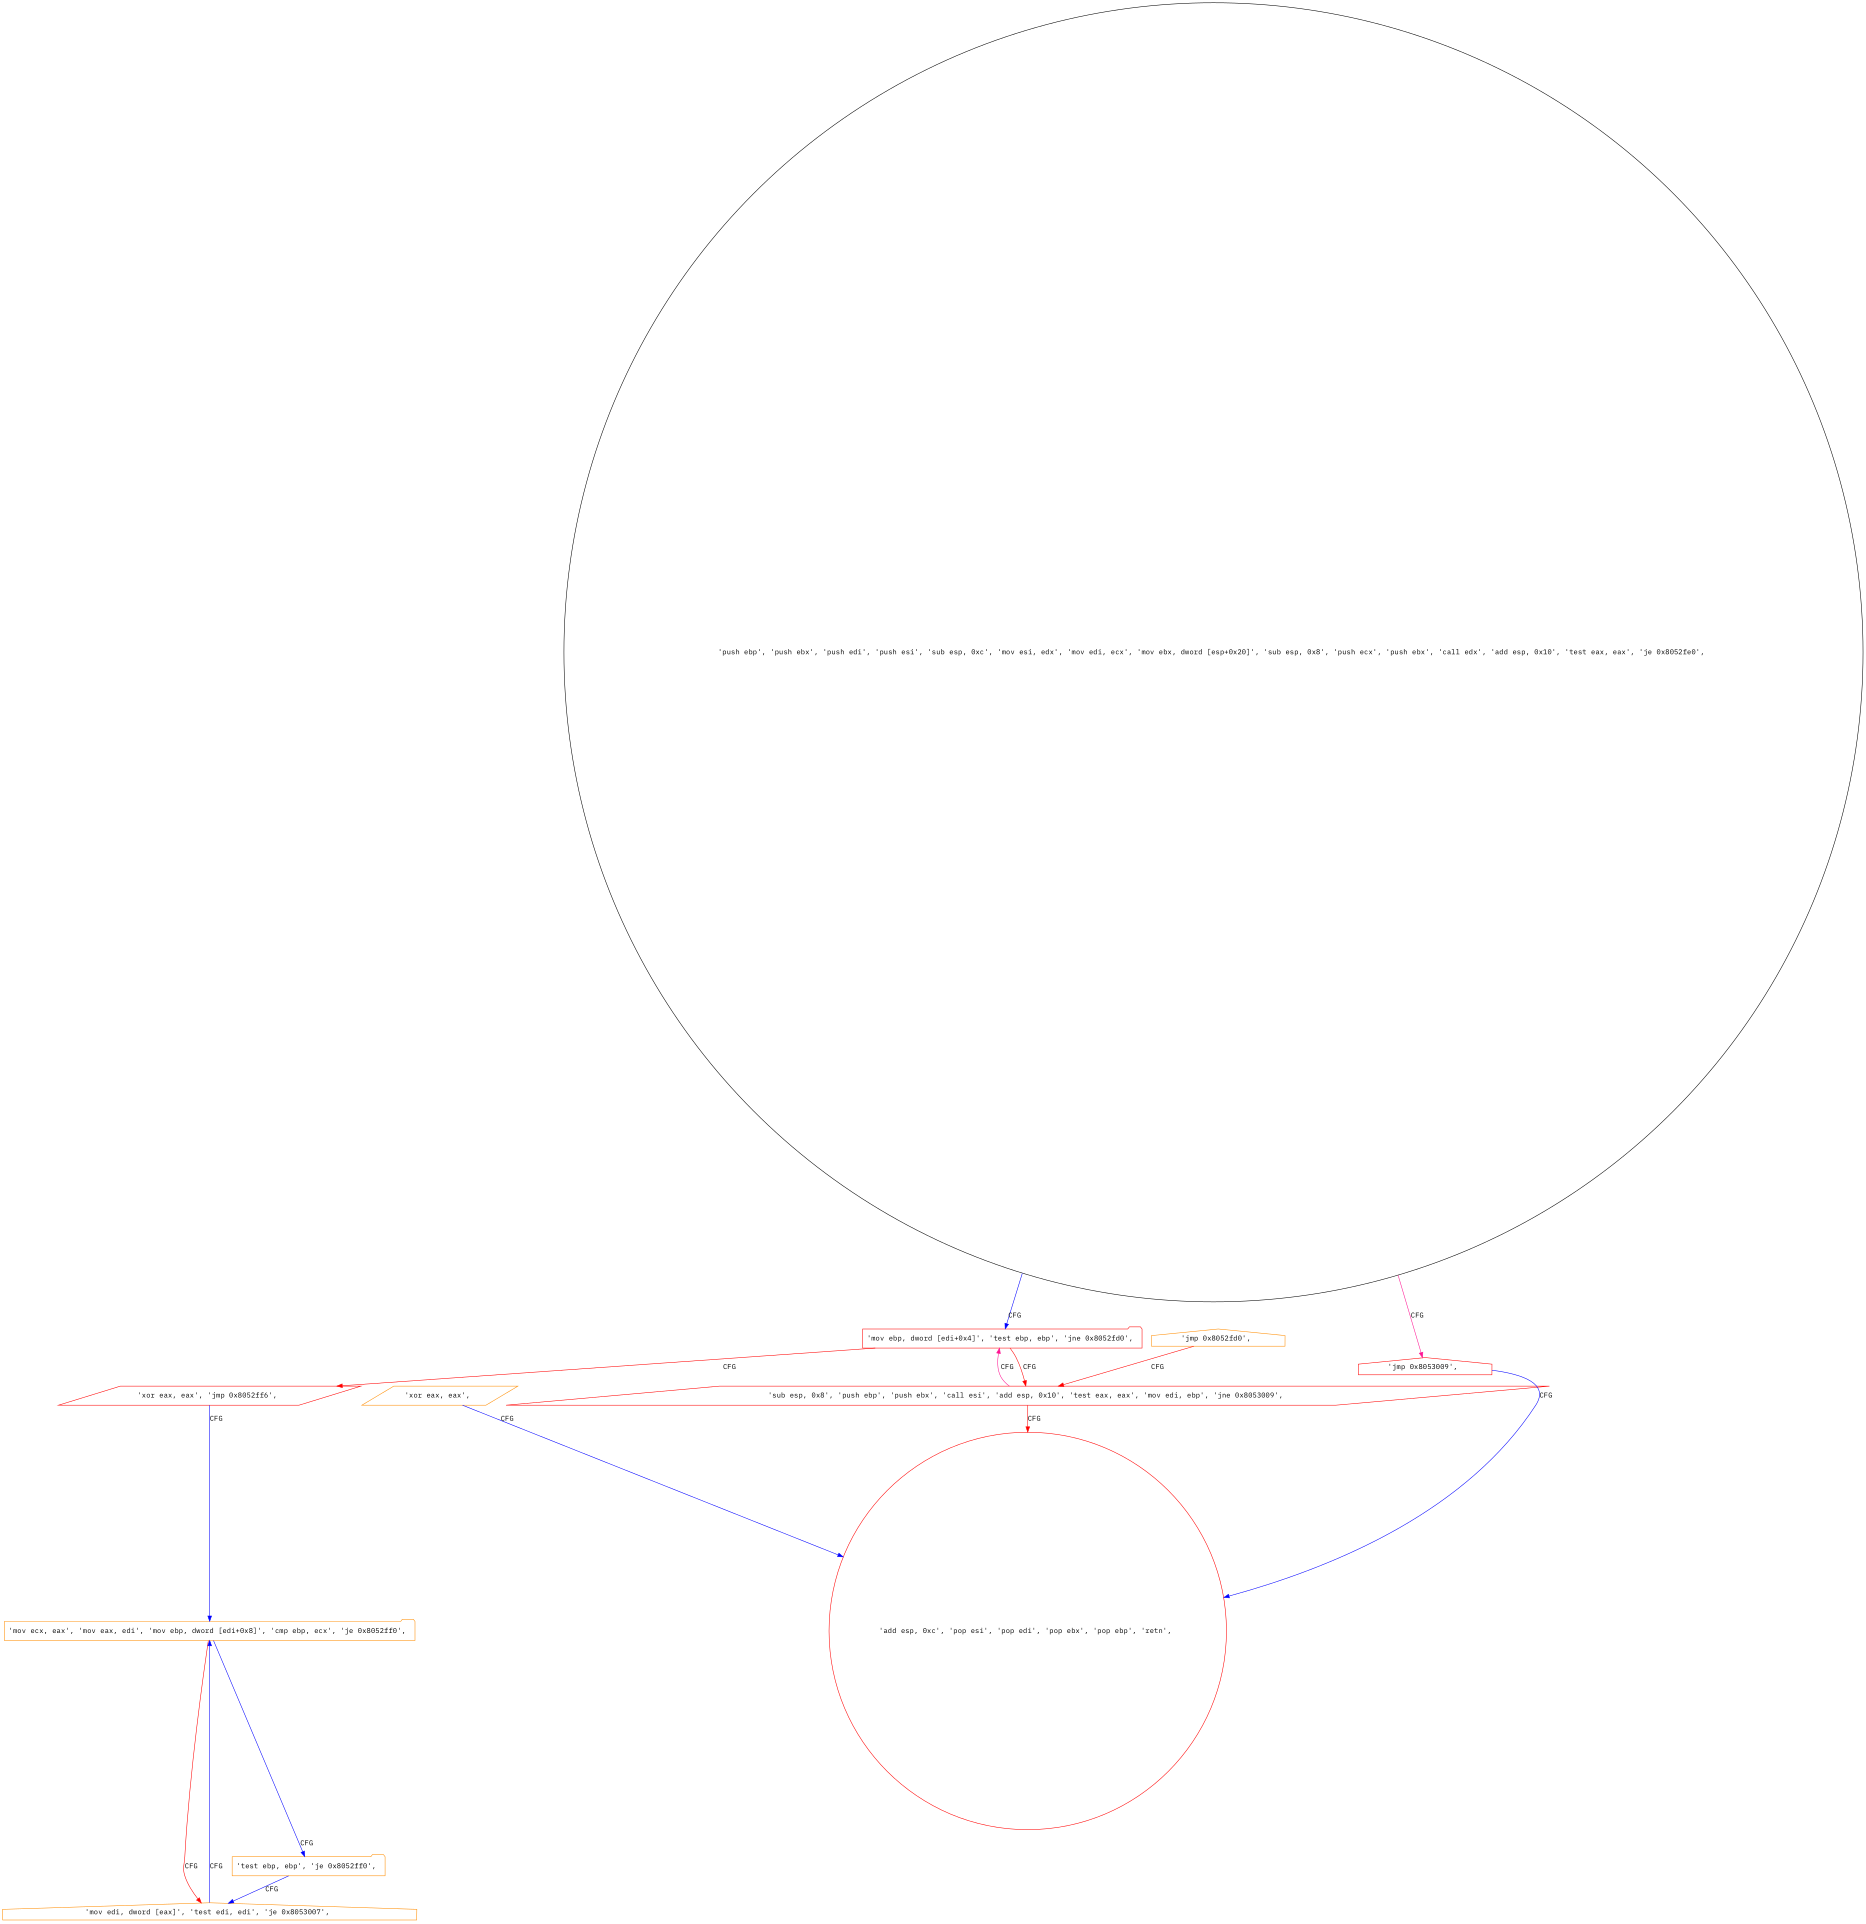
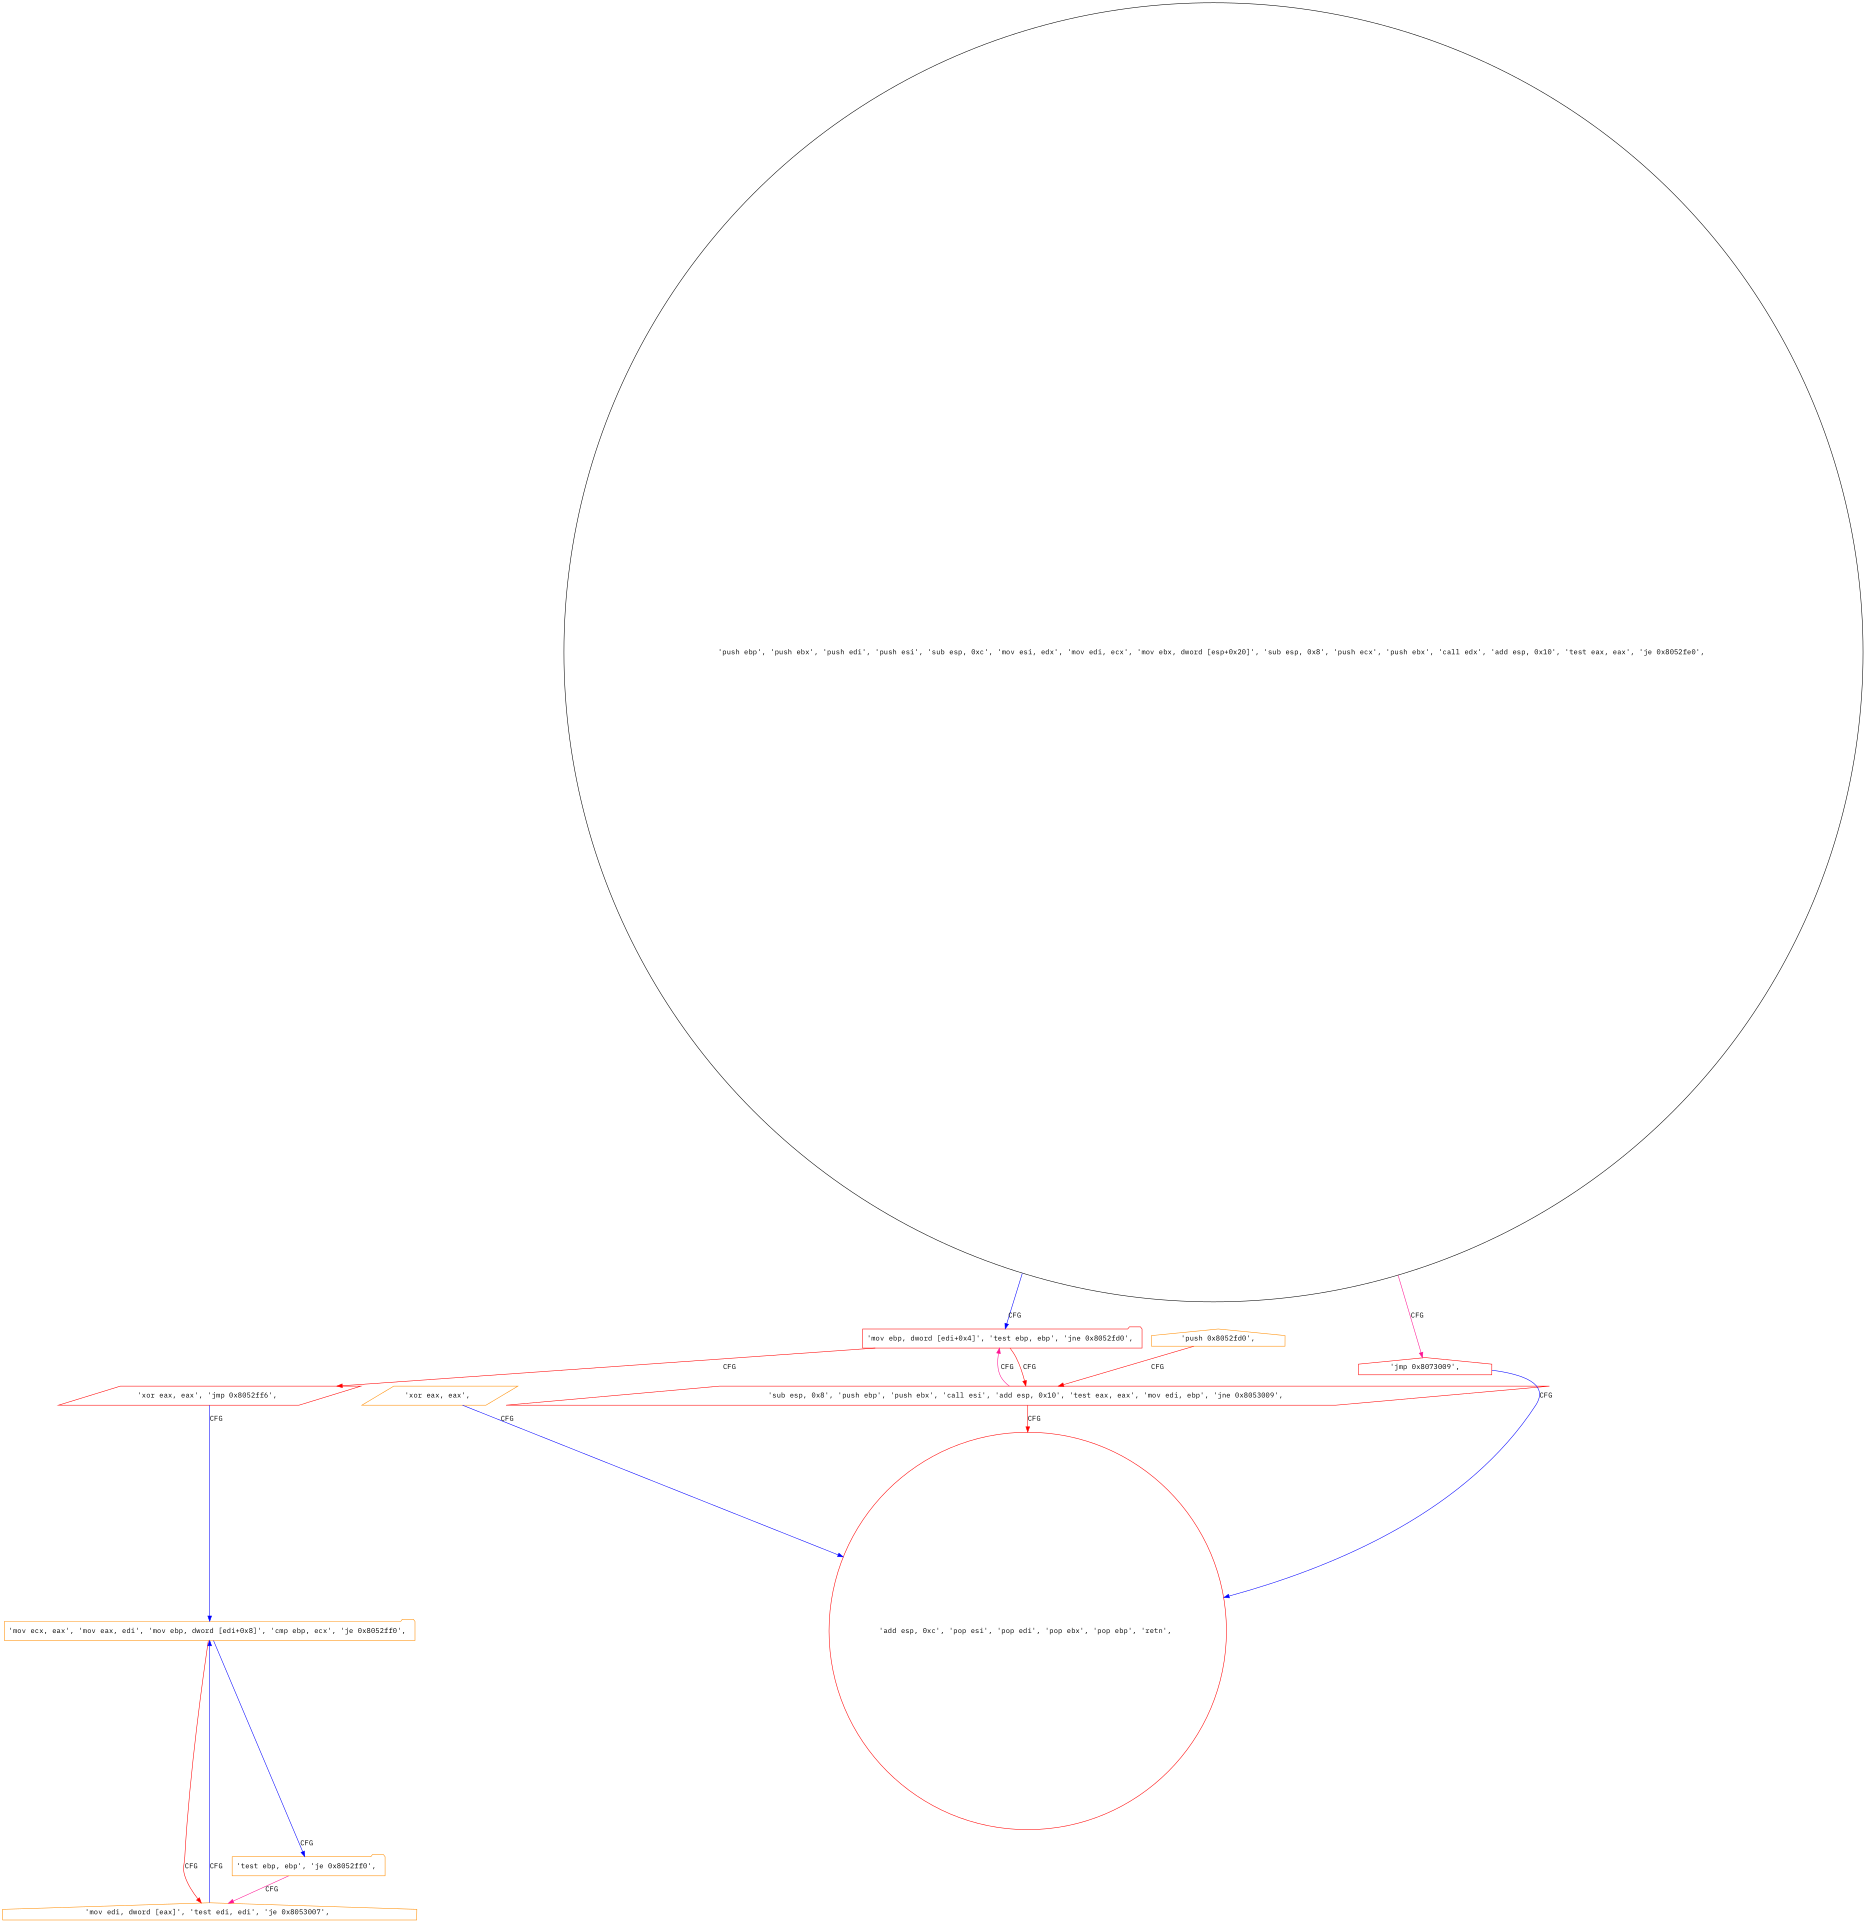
node "'jmp 0x8052fd0',": label "'jmp 0x8052fd0'," -> "'push 0x8052fd0',"
node "'jmp 0x8053009',": label "'jmp 0x8053009'," -> "'jmp 0x8073009',"
edge "'test ebp, ebp', 'je 0x8052ff0'," -> "'mov edi, dword [eax]', 'test edi, edi', 'je 0x8053007',": color blue -> deeppink
